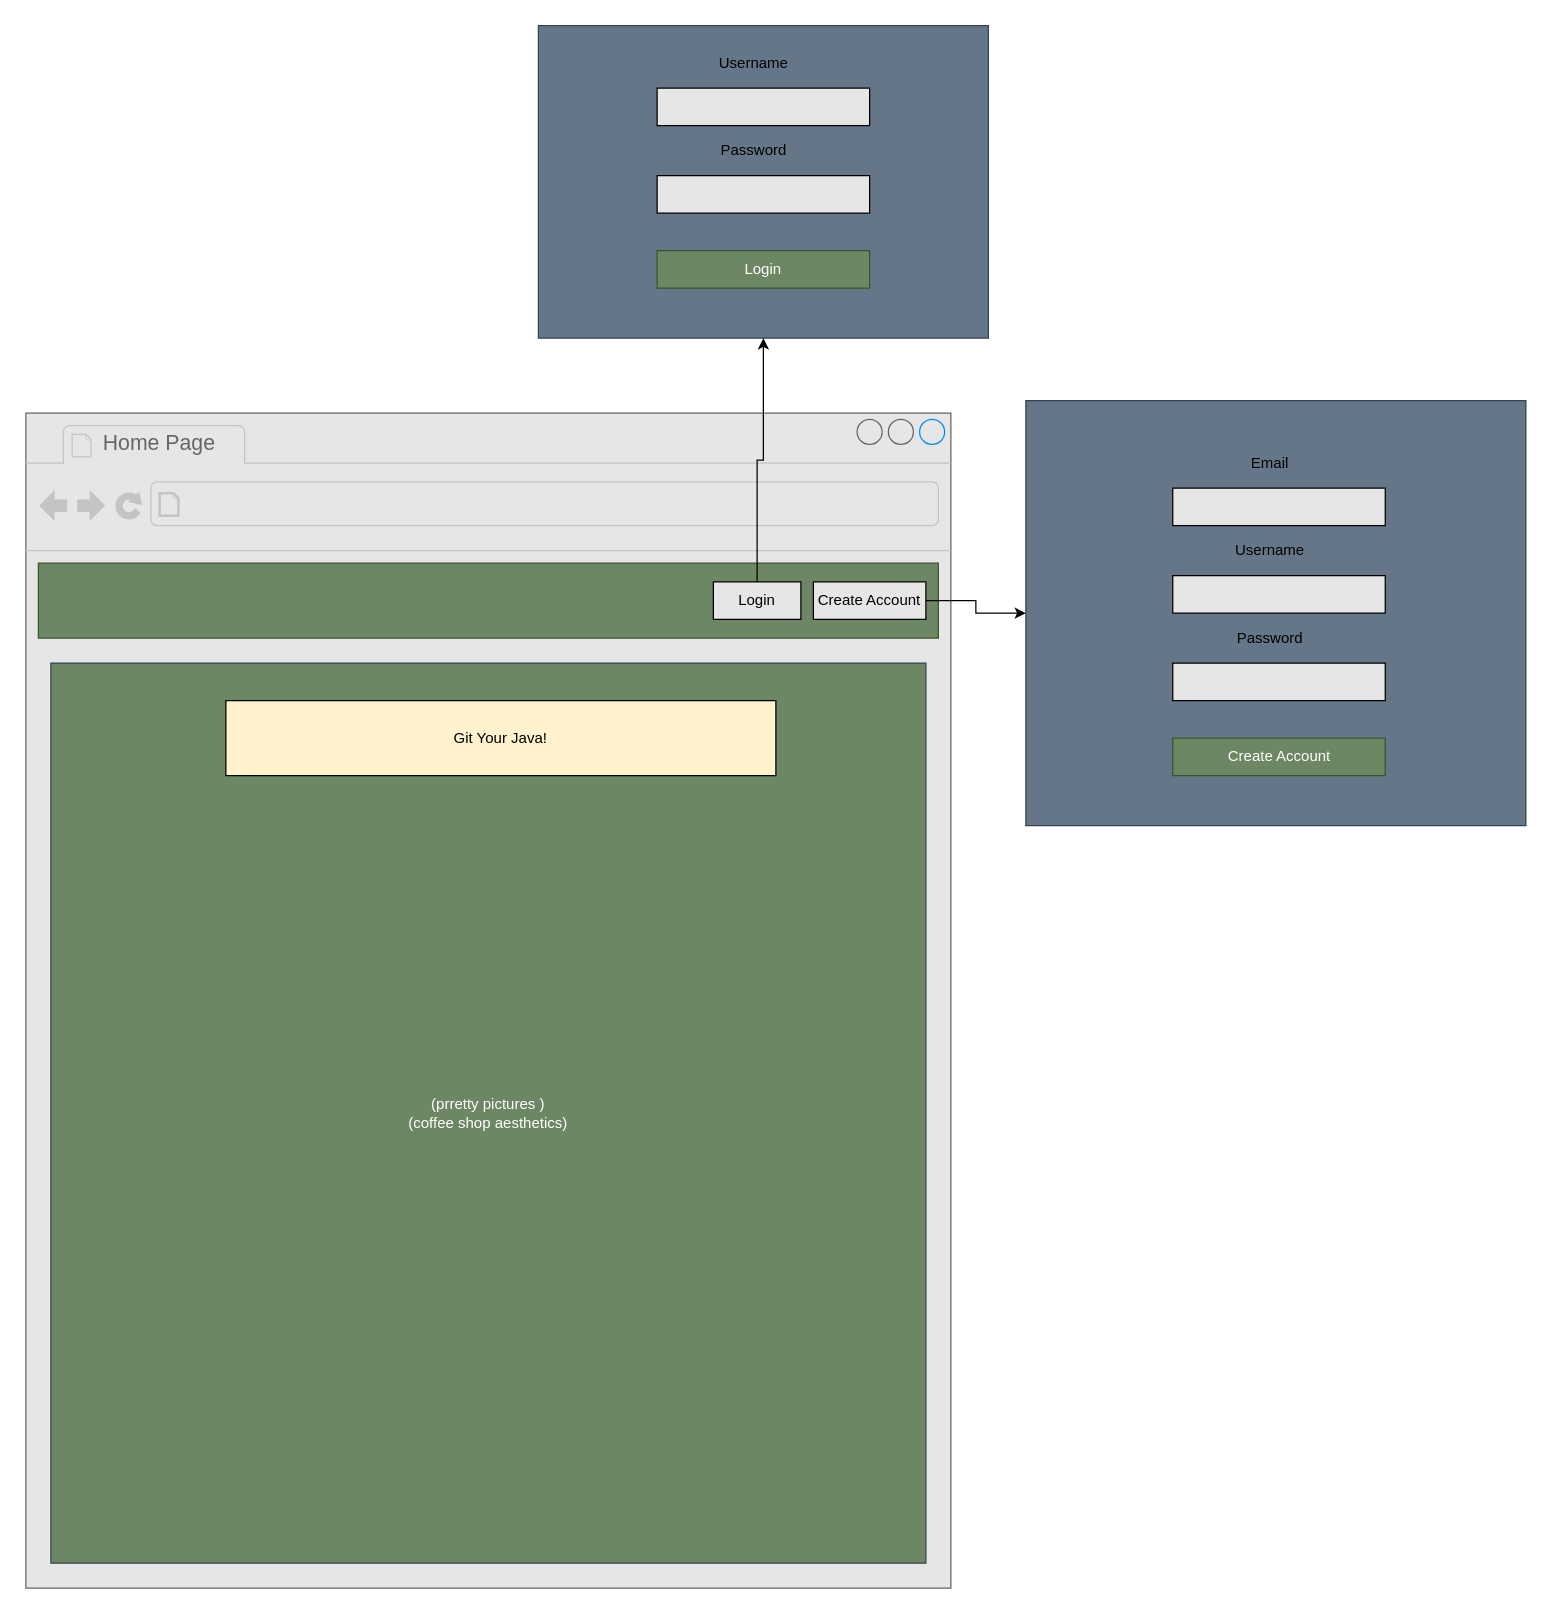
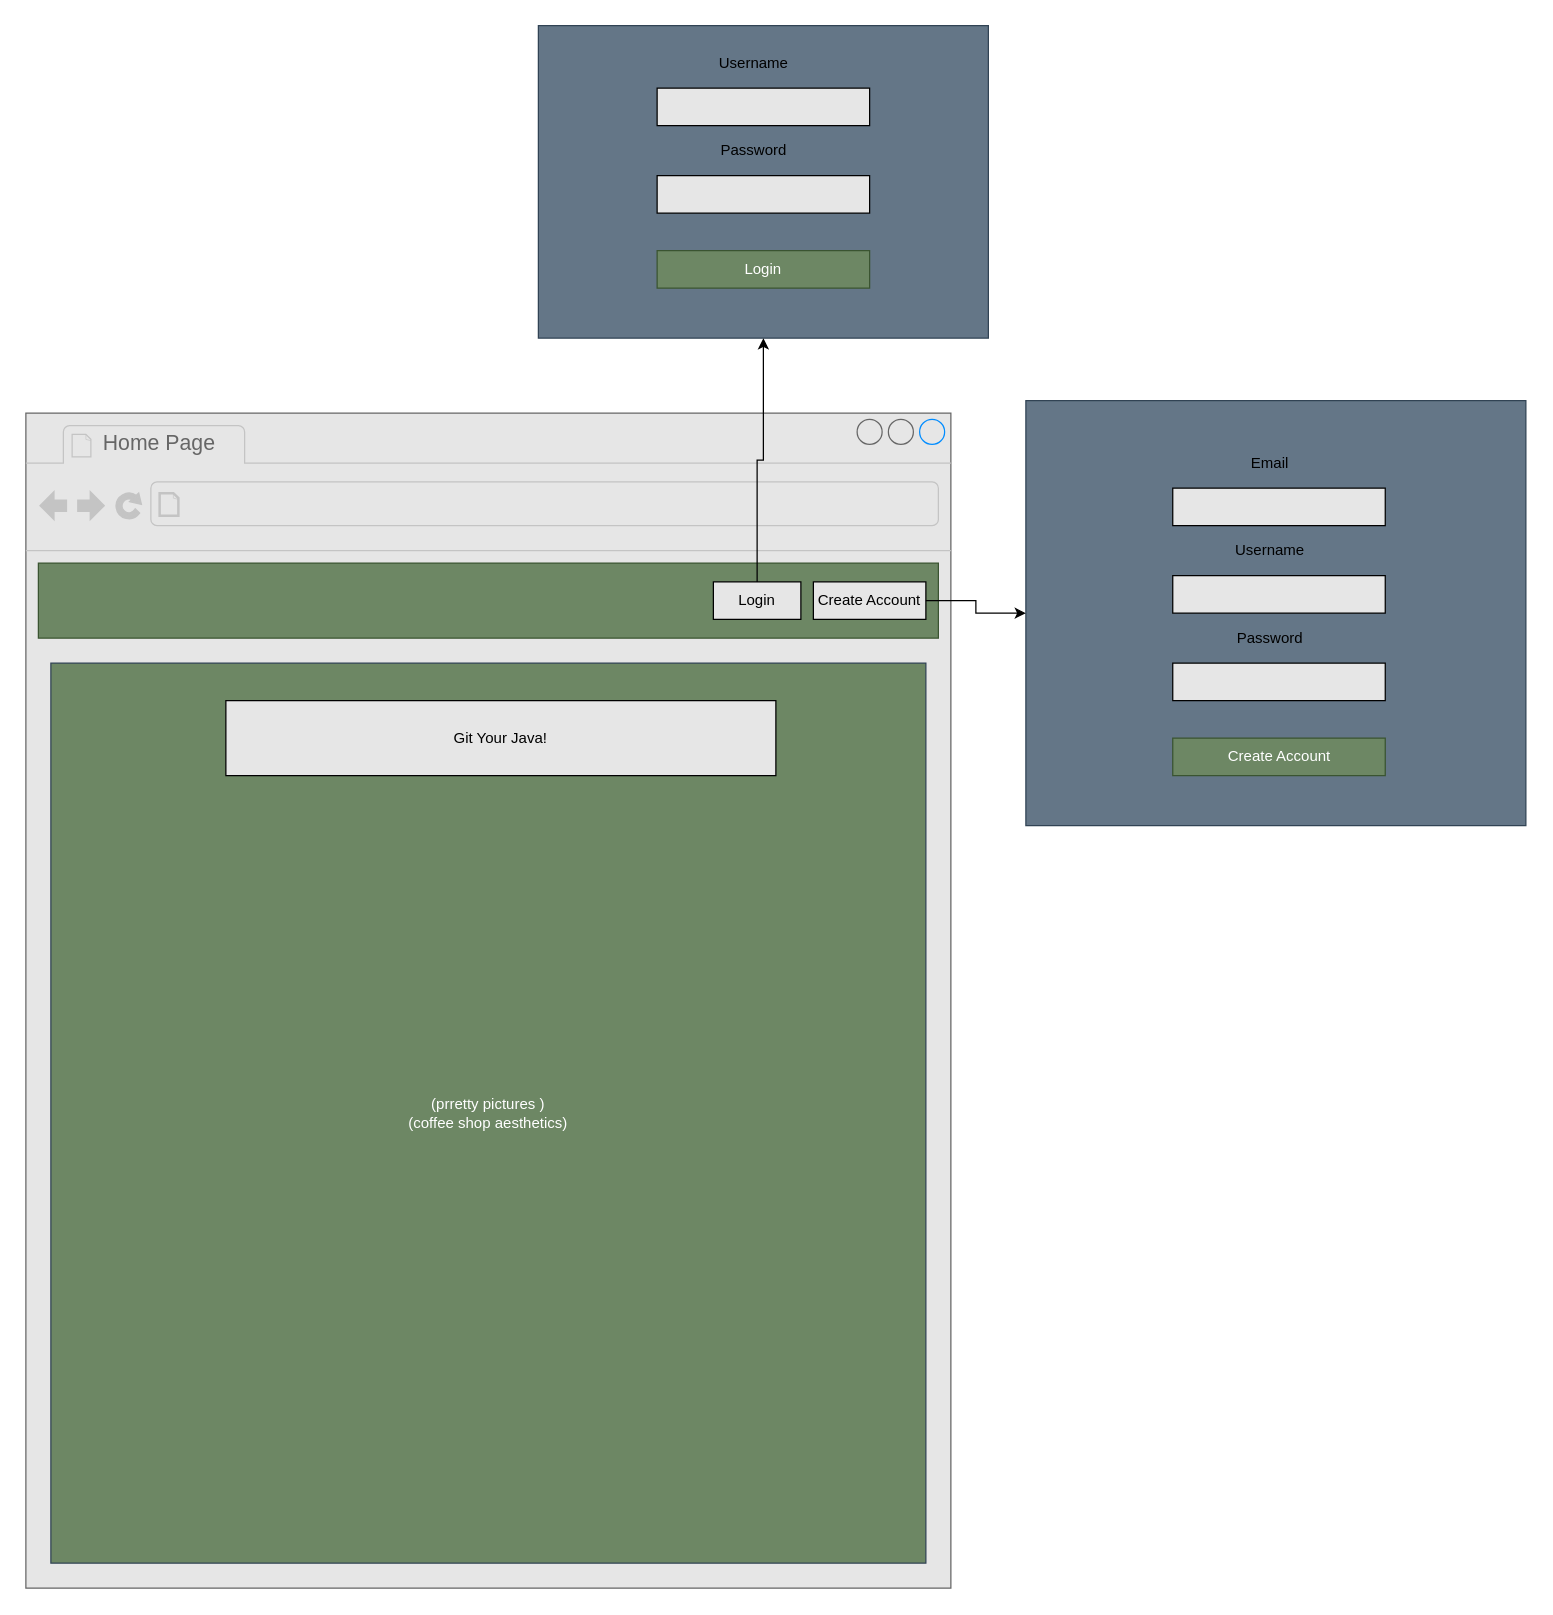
node "Git Your Java!": fillcolor #fff2cc -> #e6e6e6
